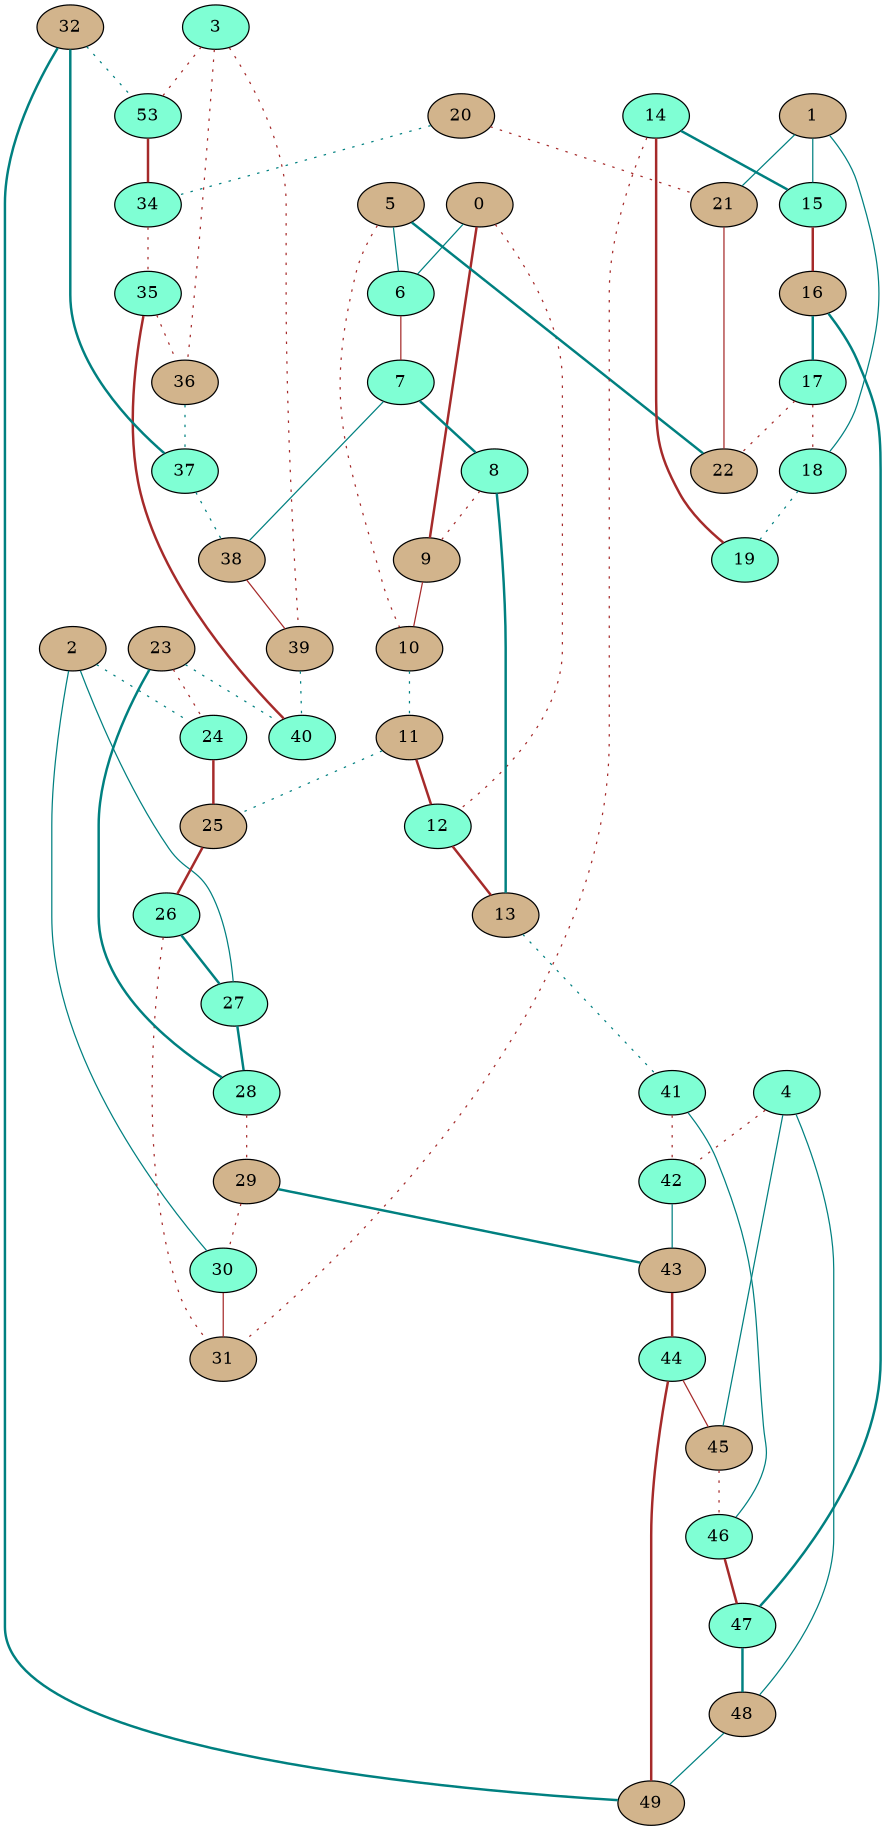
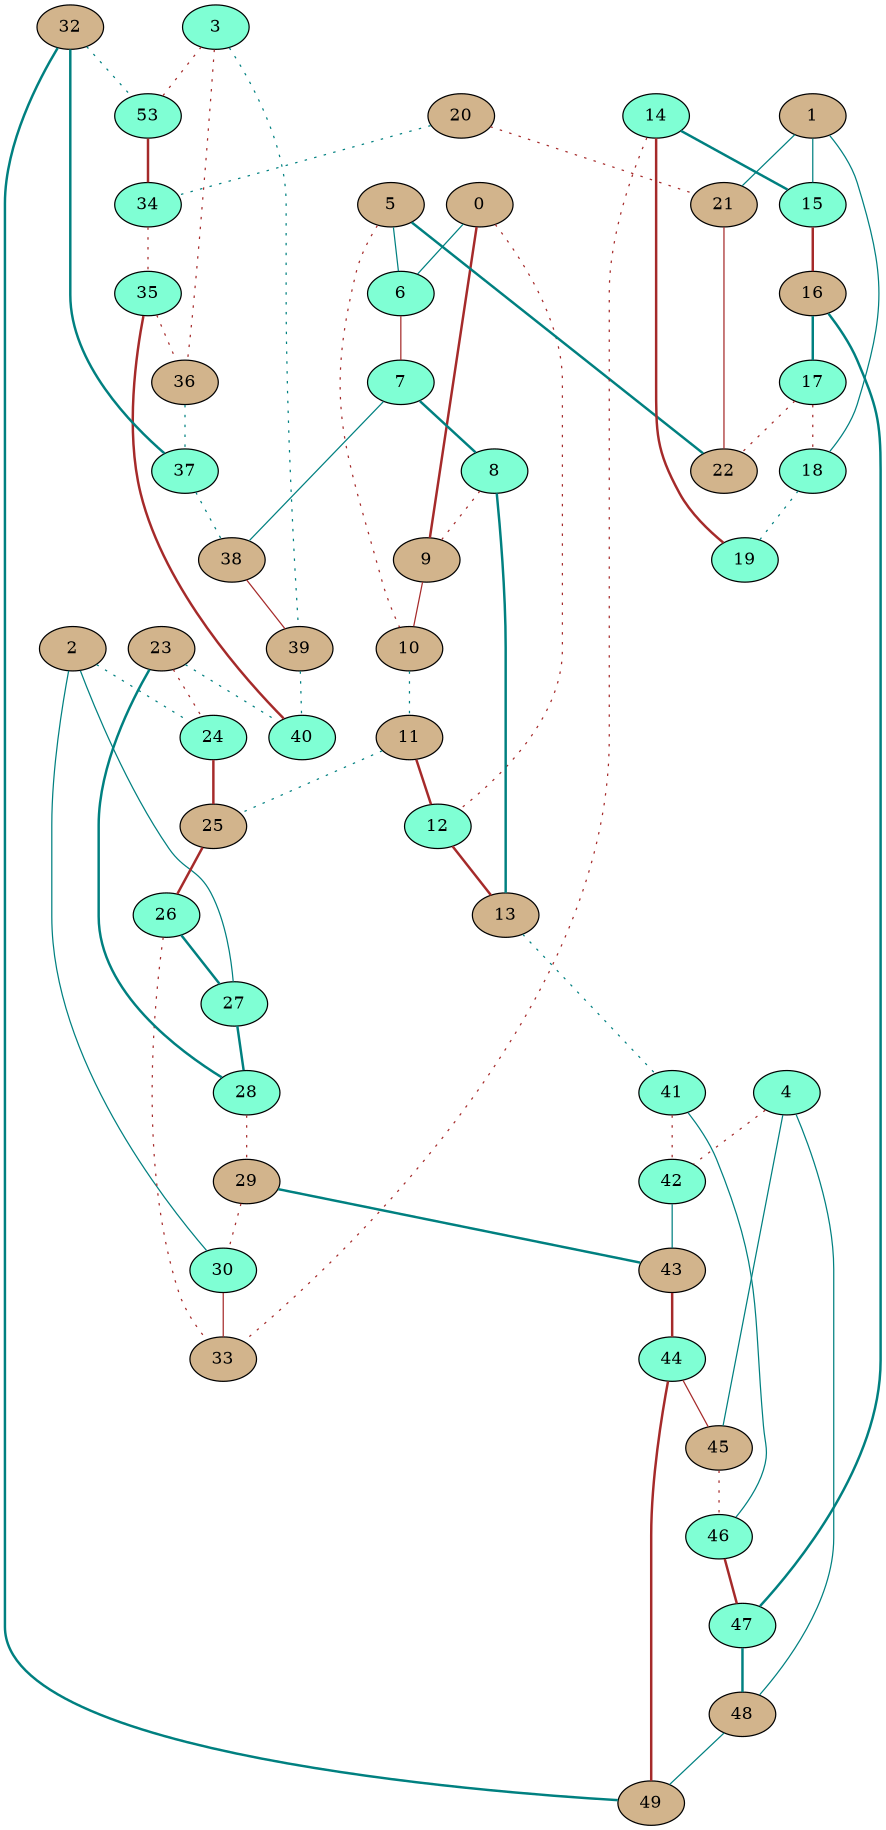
edge "3" -- "39": color brown -> teal
node "31": label "31" -> "33"
